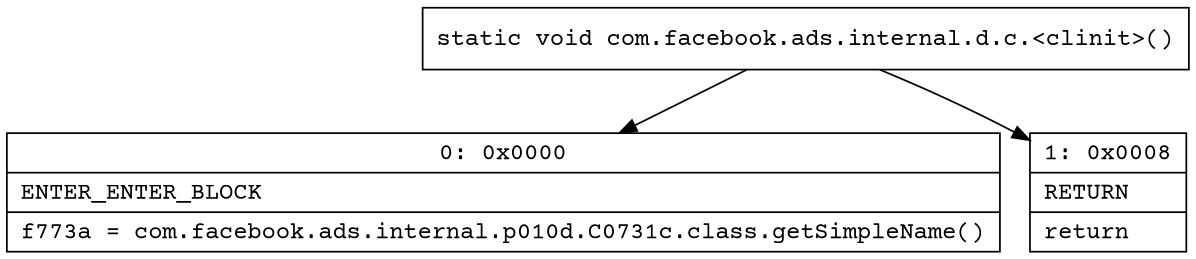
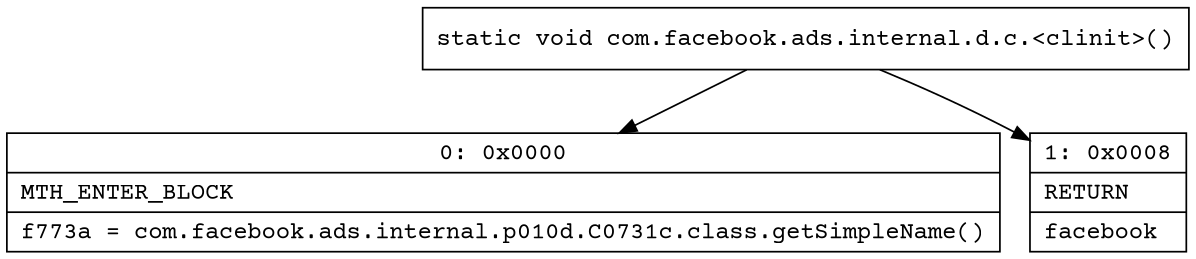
node "0: 0x0000": text "ENTER_ENTER_BLOCK" -> "MTH_ENTER_BLOCK"
node "1: 0x0008": text "return" -> "facebook"
